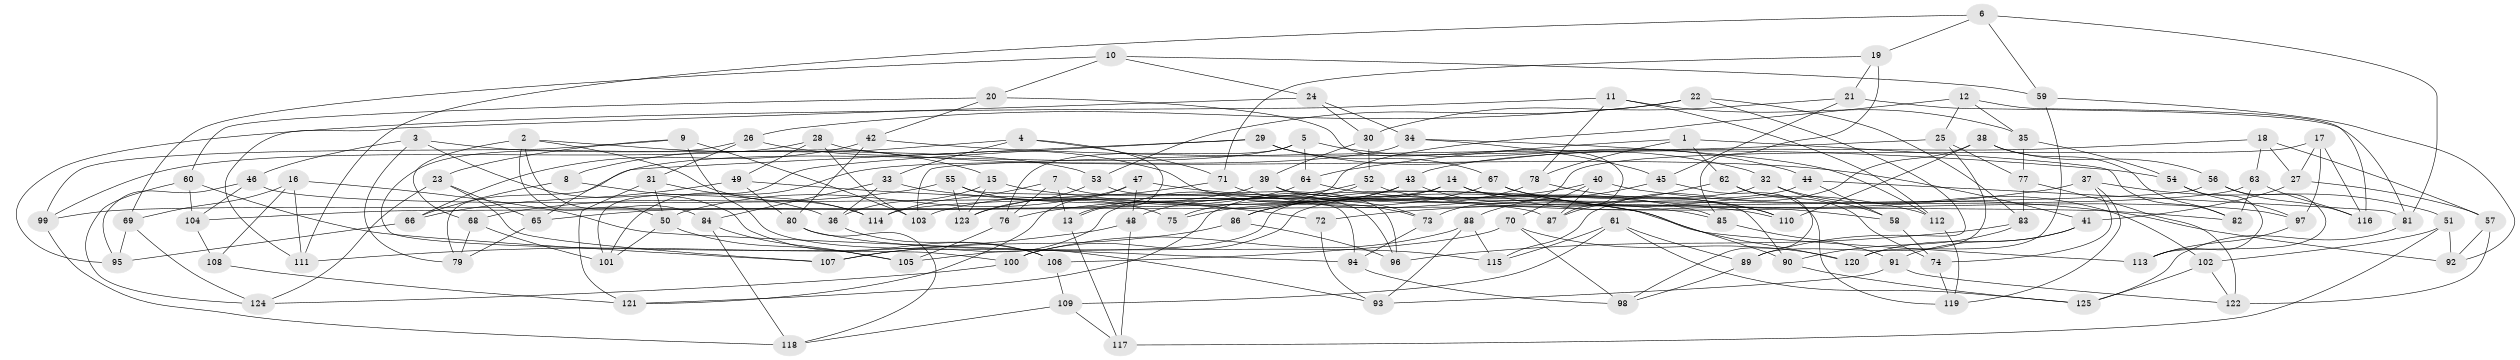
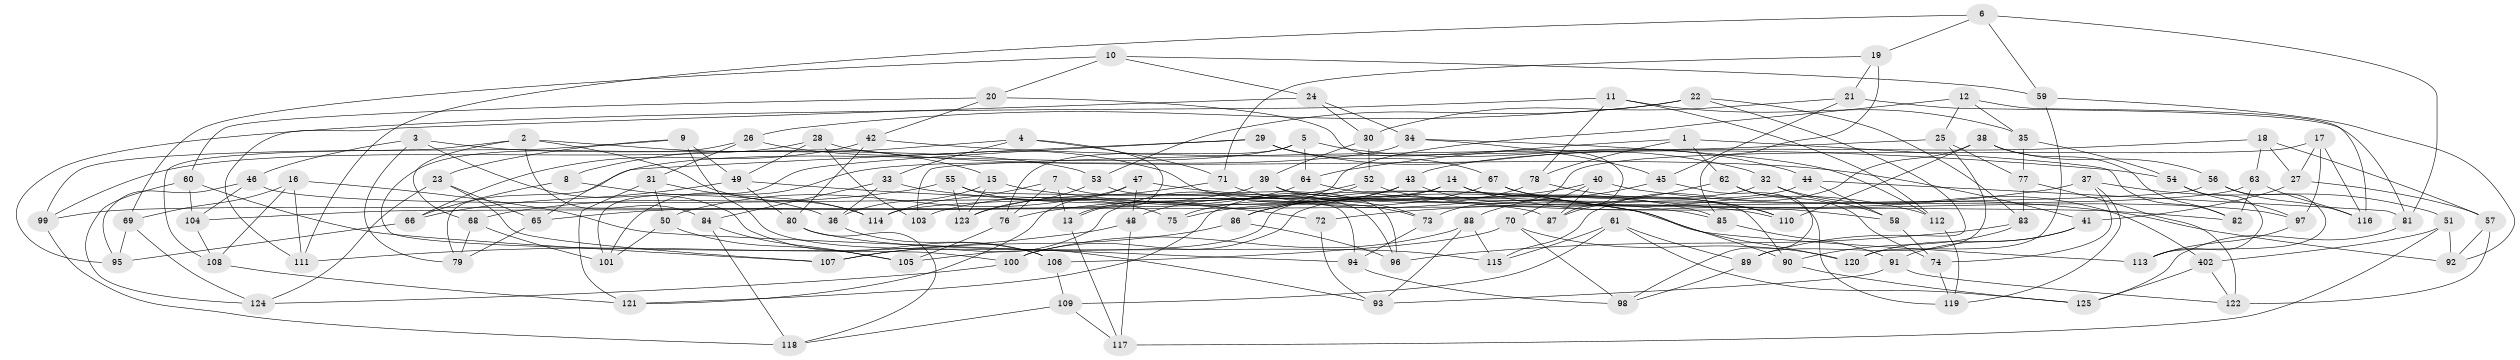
edge "9" -- "103": now "9" -- "49"
edge "2" -- "50": now "2" -- "108"
node "102": label "102" -> "402"
